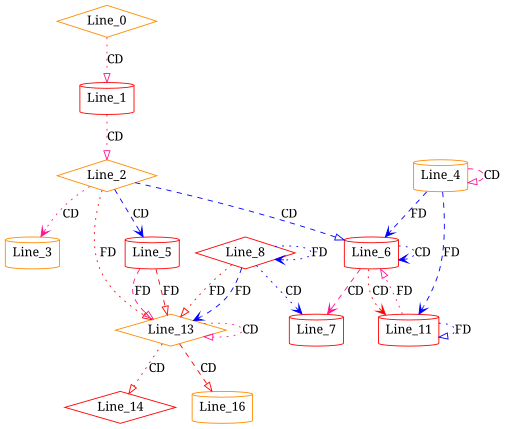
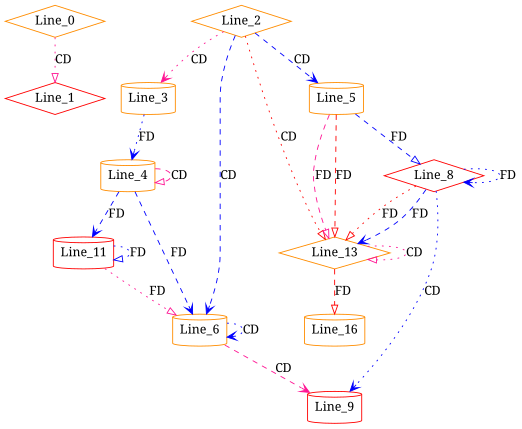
node "Line_1": shape cylinder -> diamond
edge "Line_1" -> "Line_2": removed, label "CD"
edge "Line_3" -> "Line_4": added, label "FD"
edge "Line_5" -> "Line_8": added, label "FD"
edge "Line_2" -> "Line_6": arrowhead onormal -> vee
edge "Line_2" -> "Line_13": label "FD" -> "CD"
node "Line_5": color red -> darkorange
node "Line_6": color red -> darkorange
edge "Line_6" -> "Line_11": removed, label "CD"
node "Line_7": label "Line_7" -> "Line_9"
edge "Line_13" -> "Line_16": label "CD" -> "FD"
node "Line_14": removed
